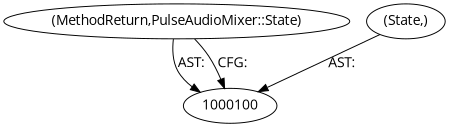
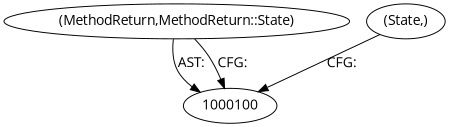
node "(MethodReturn,PulseAudioMixer::State)": label "(MethodReturn,PulseAudioMixer::State)" -> "(MethodReturn,MethodReturn::State)"
edge "(State,)" -> "1000100": label "AST: " -> "CFG: "
